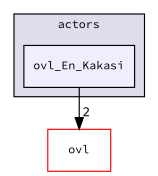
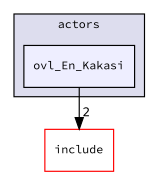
node "ovl": label "ovl" -> "include"
